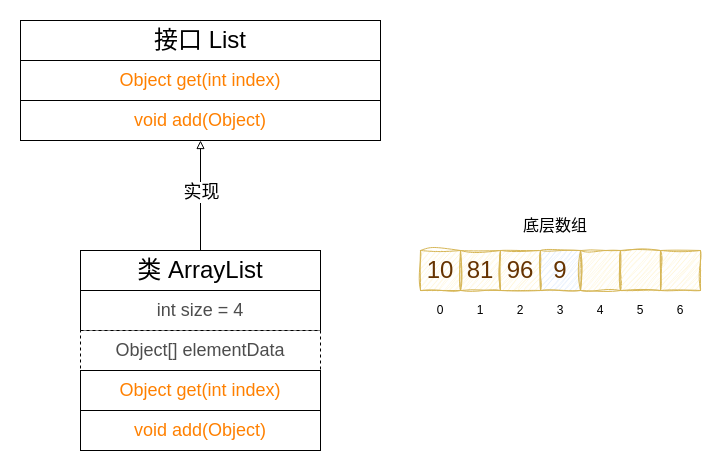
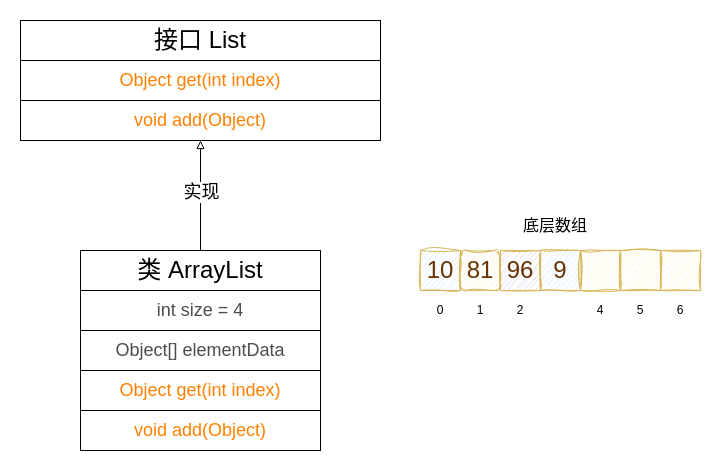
node "10": fillcolor #fff2cc -> #dae8fc
node "81": shape rectangle -> rounded rectangle
node "96": fillcolor #fff2cc -> #e1d5e7
node "3": removed
node "Object[] elementData": style dashed -> solid
